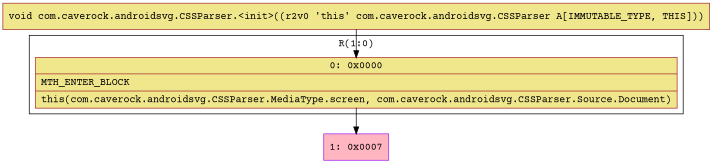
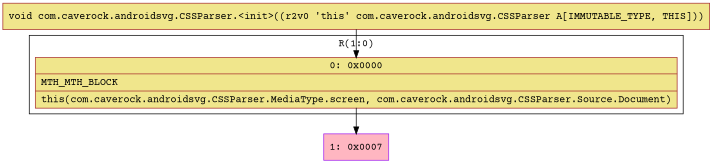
node "0: 0x0000": text "MTH_ENTER_BLOCK" -> "MTH_MTH_BLOCK"
